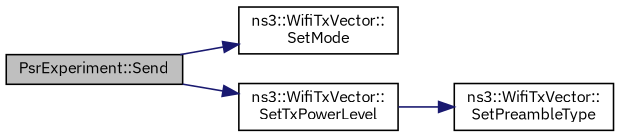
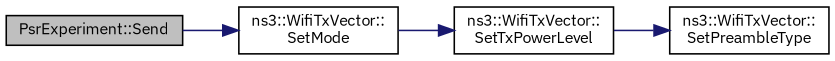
edge "PsrExperiment::Send" -> "ns3::WifiTxVector:: SetTxPowerLevel": now "ns3::WifiTxVector:: SetMode" -> "ns3::WifiTxVector:: SetTxPowerLevel"
